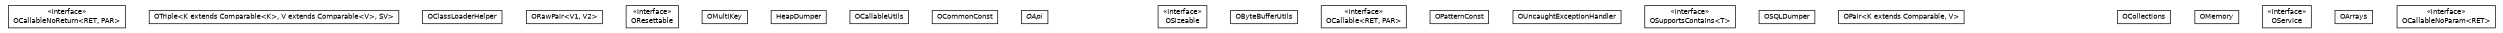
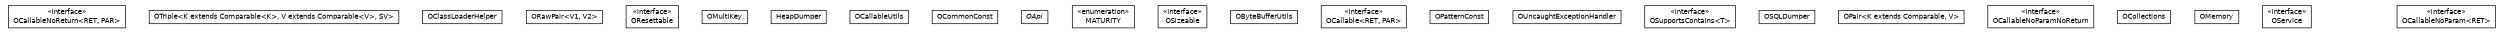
node "MATURITY": added
node "OCallableNoParamNoReturn": added
node "OArrays": removed
